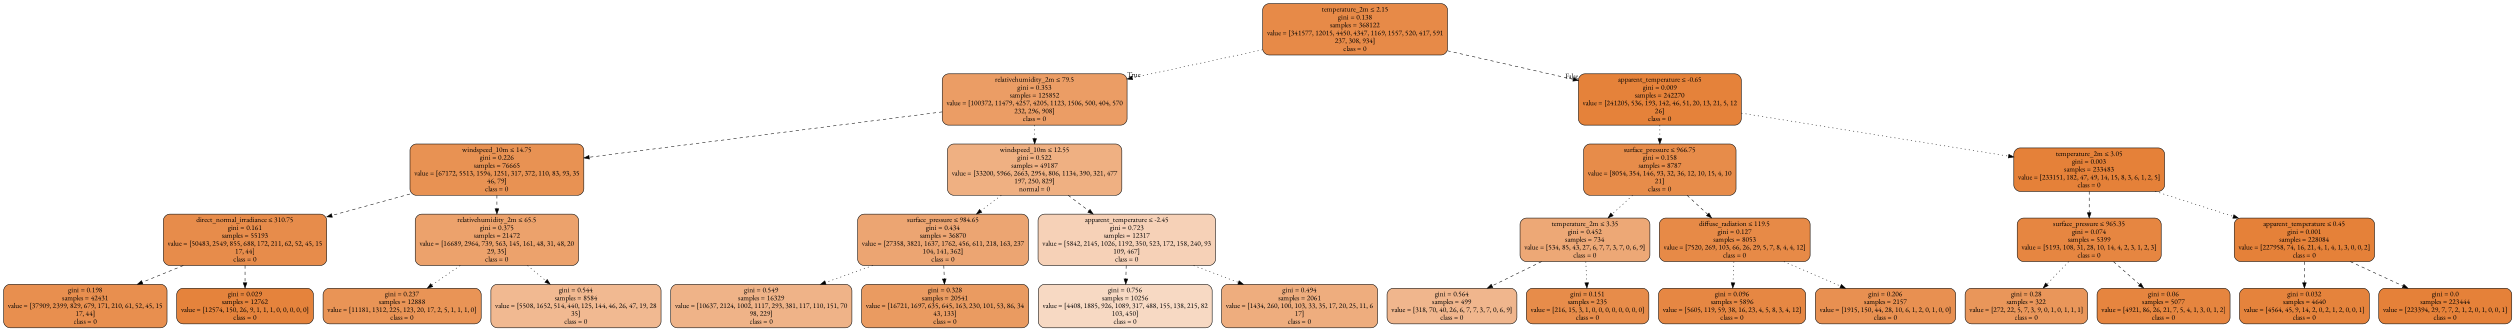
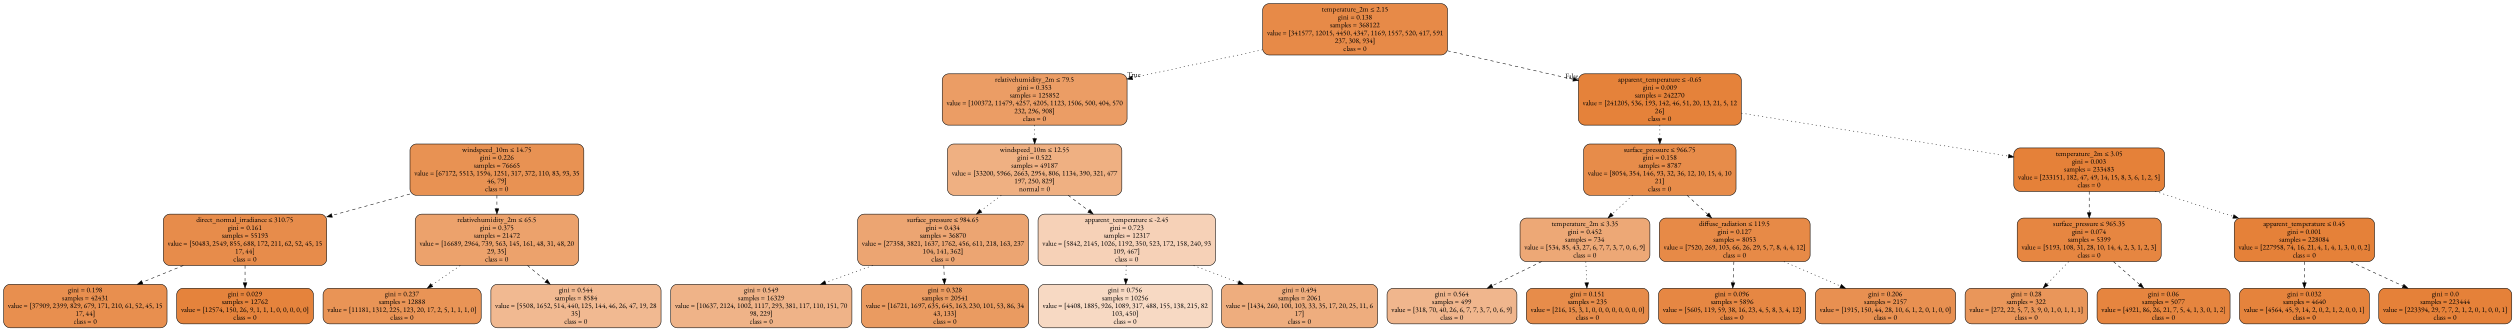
edge "relativehumidity_2m ≤ 79.5" -> "windspeed_10m ≤ 14.75": removed
edge "apparent_temperature ≤ -2.45" -> "gini = 0.756": style dashed -> dotted
edge "diffuse_radiation ≤ 119.5" -> "gini = 0.096": style dotted -> dashed
edge "relativehumidity_2m ≤ 65.5" -> "gini = 0.544": style dotted -> dashed
